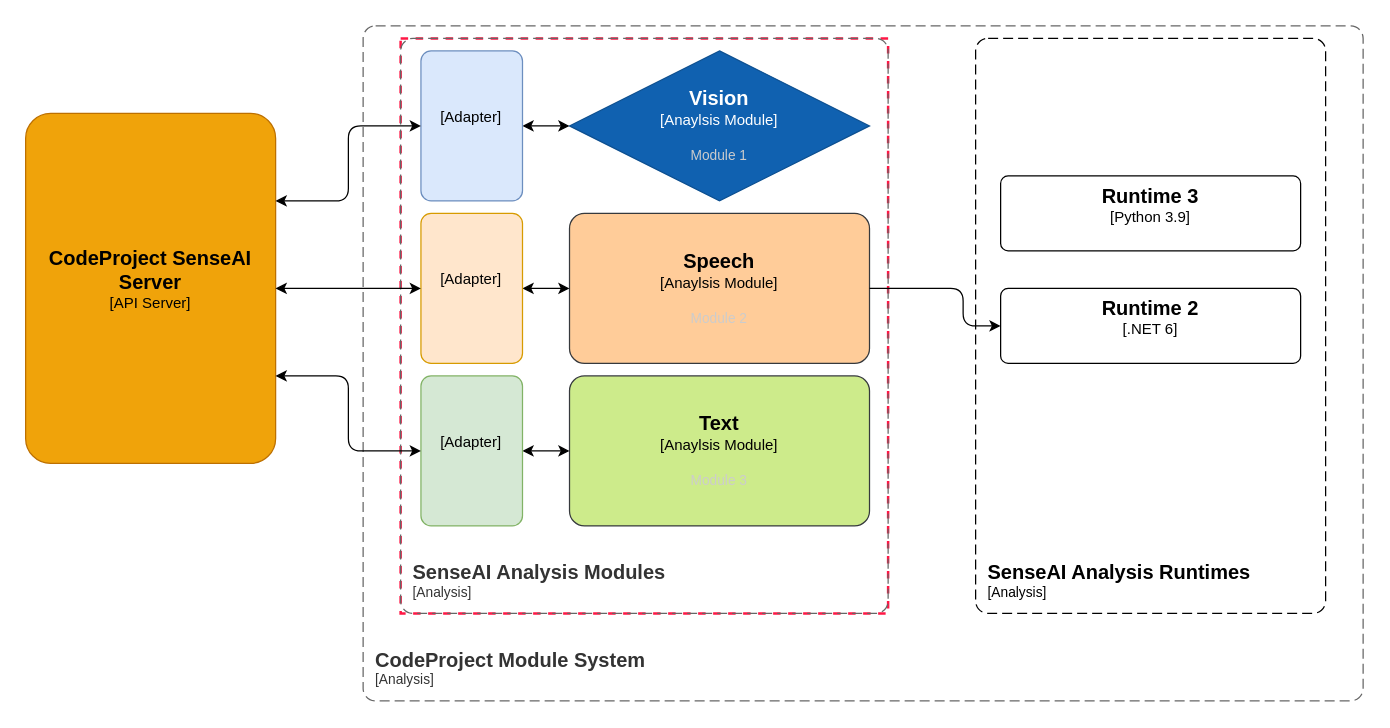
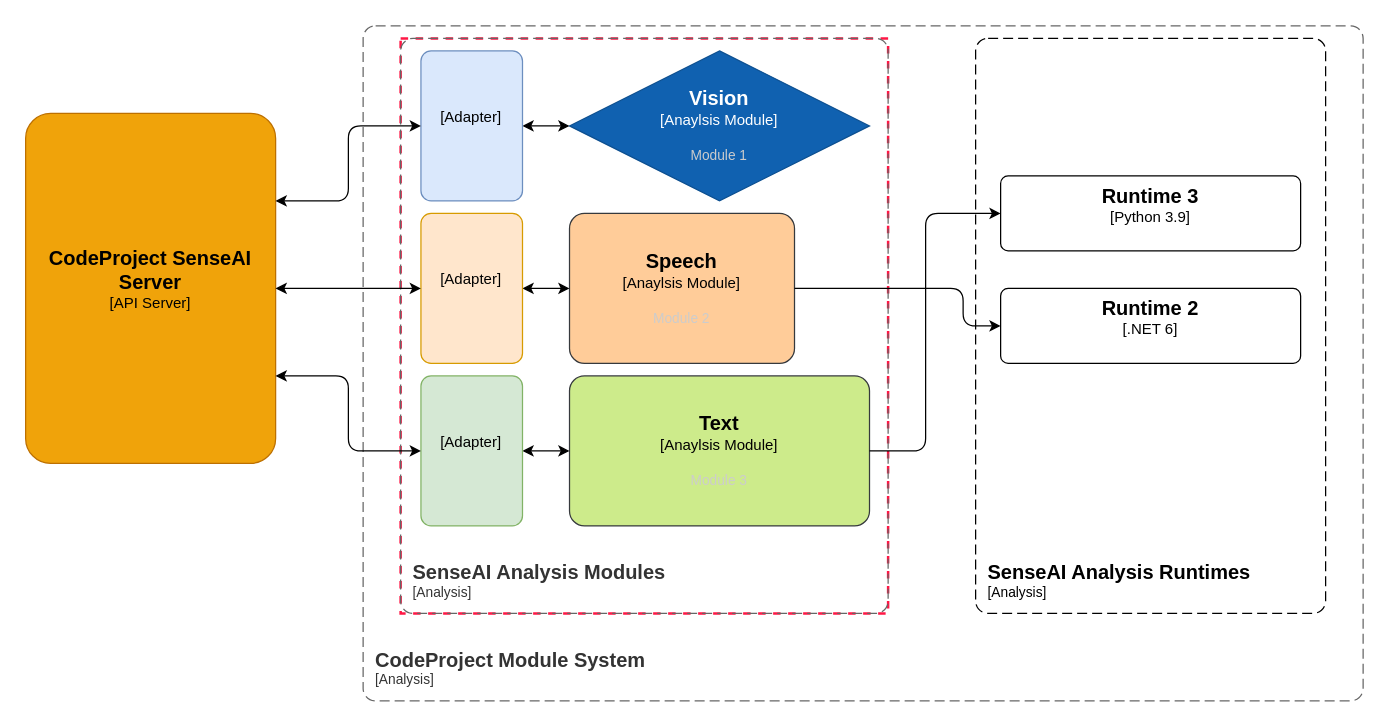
node "Speech [Anaylsis Module] Module 2": size 300x150 -> 225x150
edge "Text [Anaylsis Module] Module 3" -> "Runtime 3 [Python 3.9]": added
